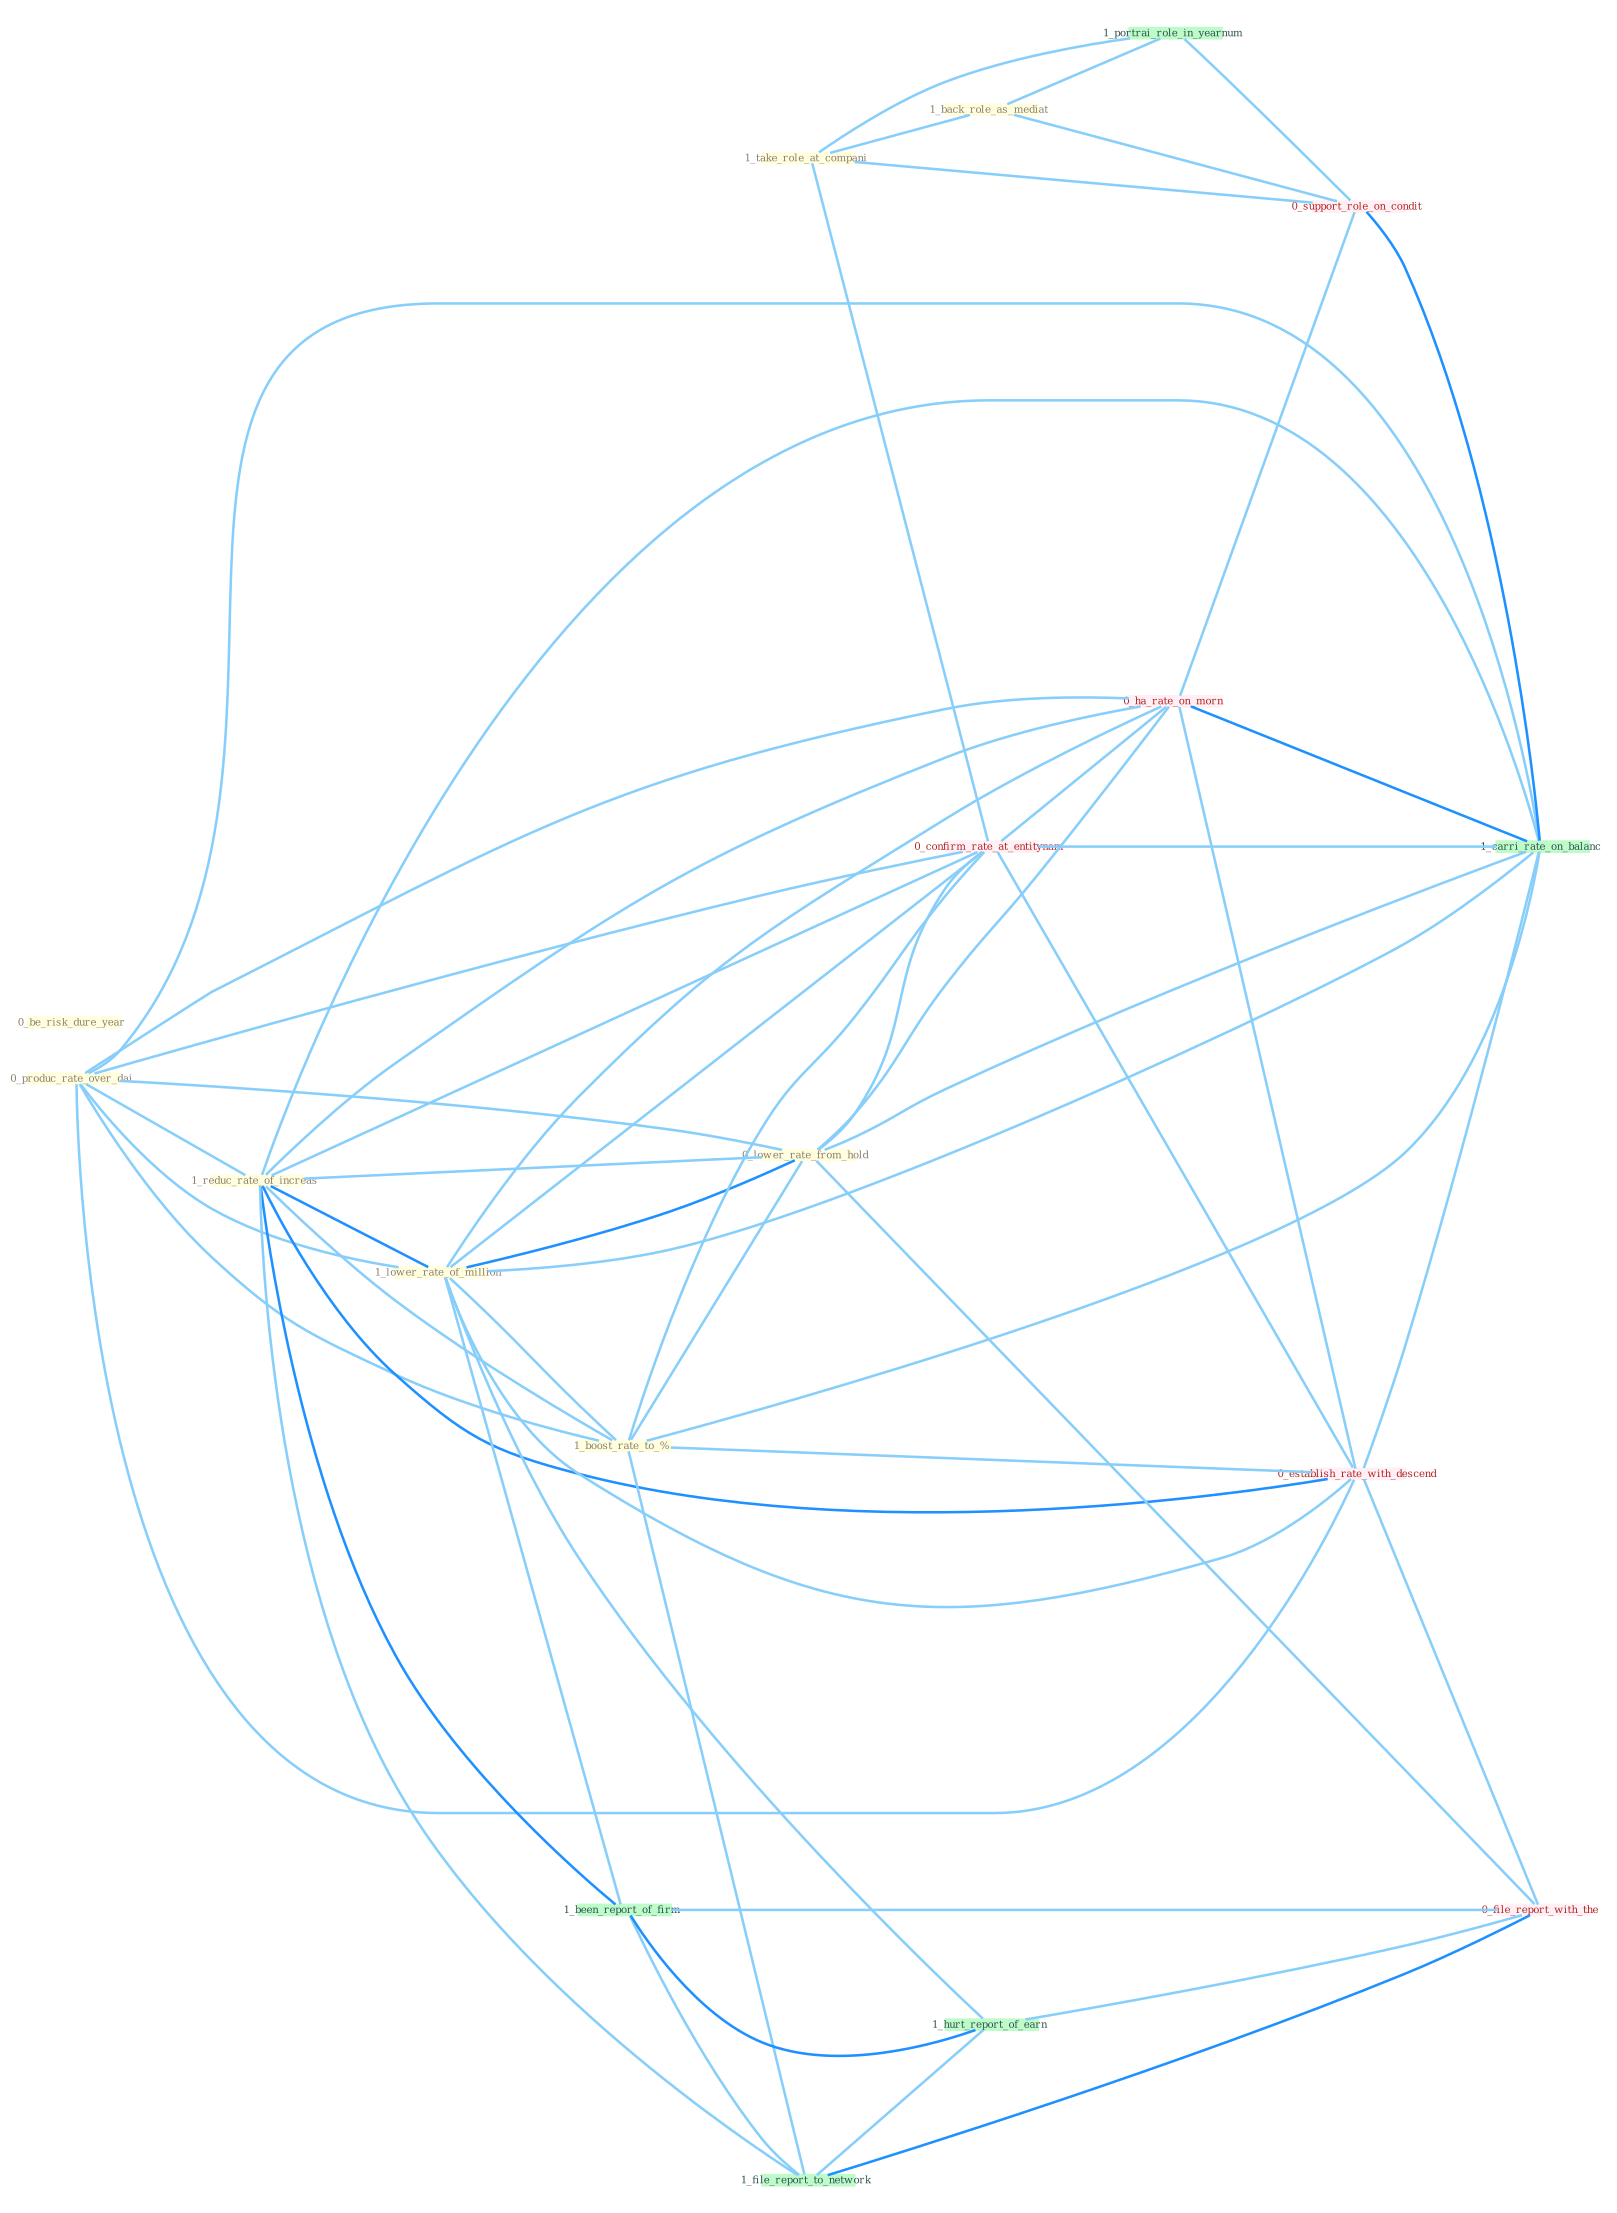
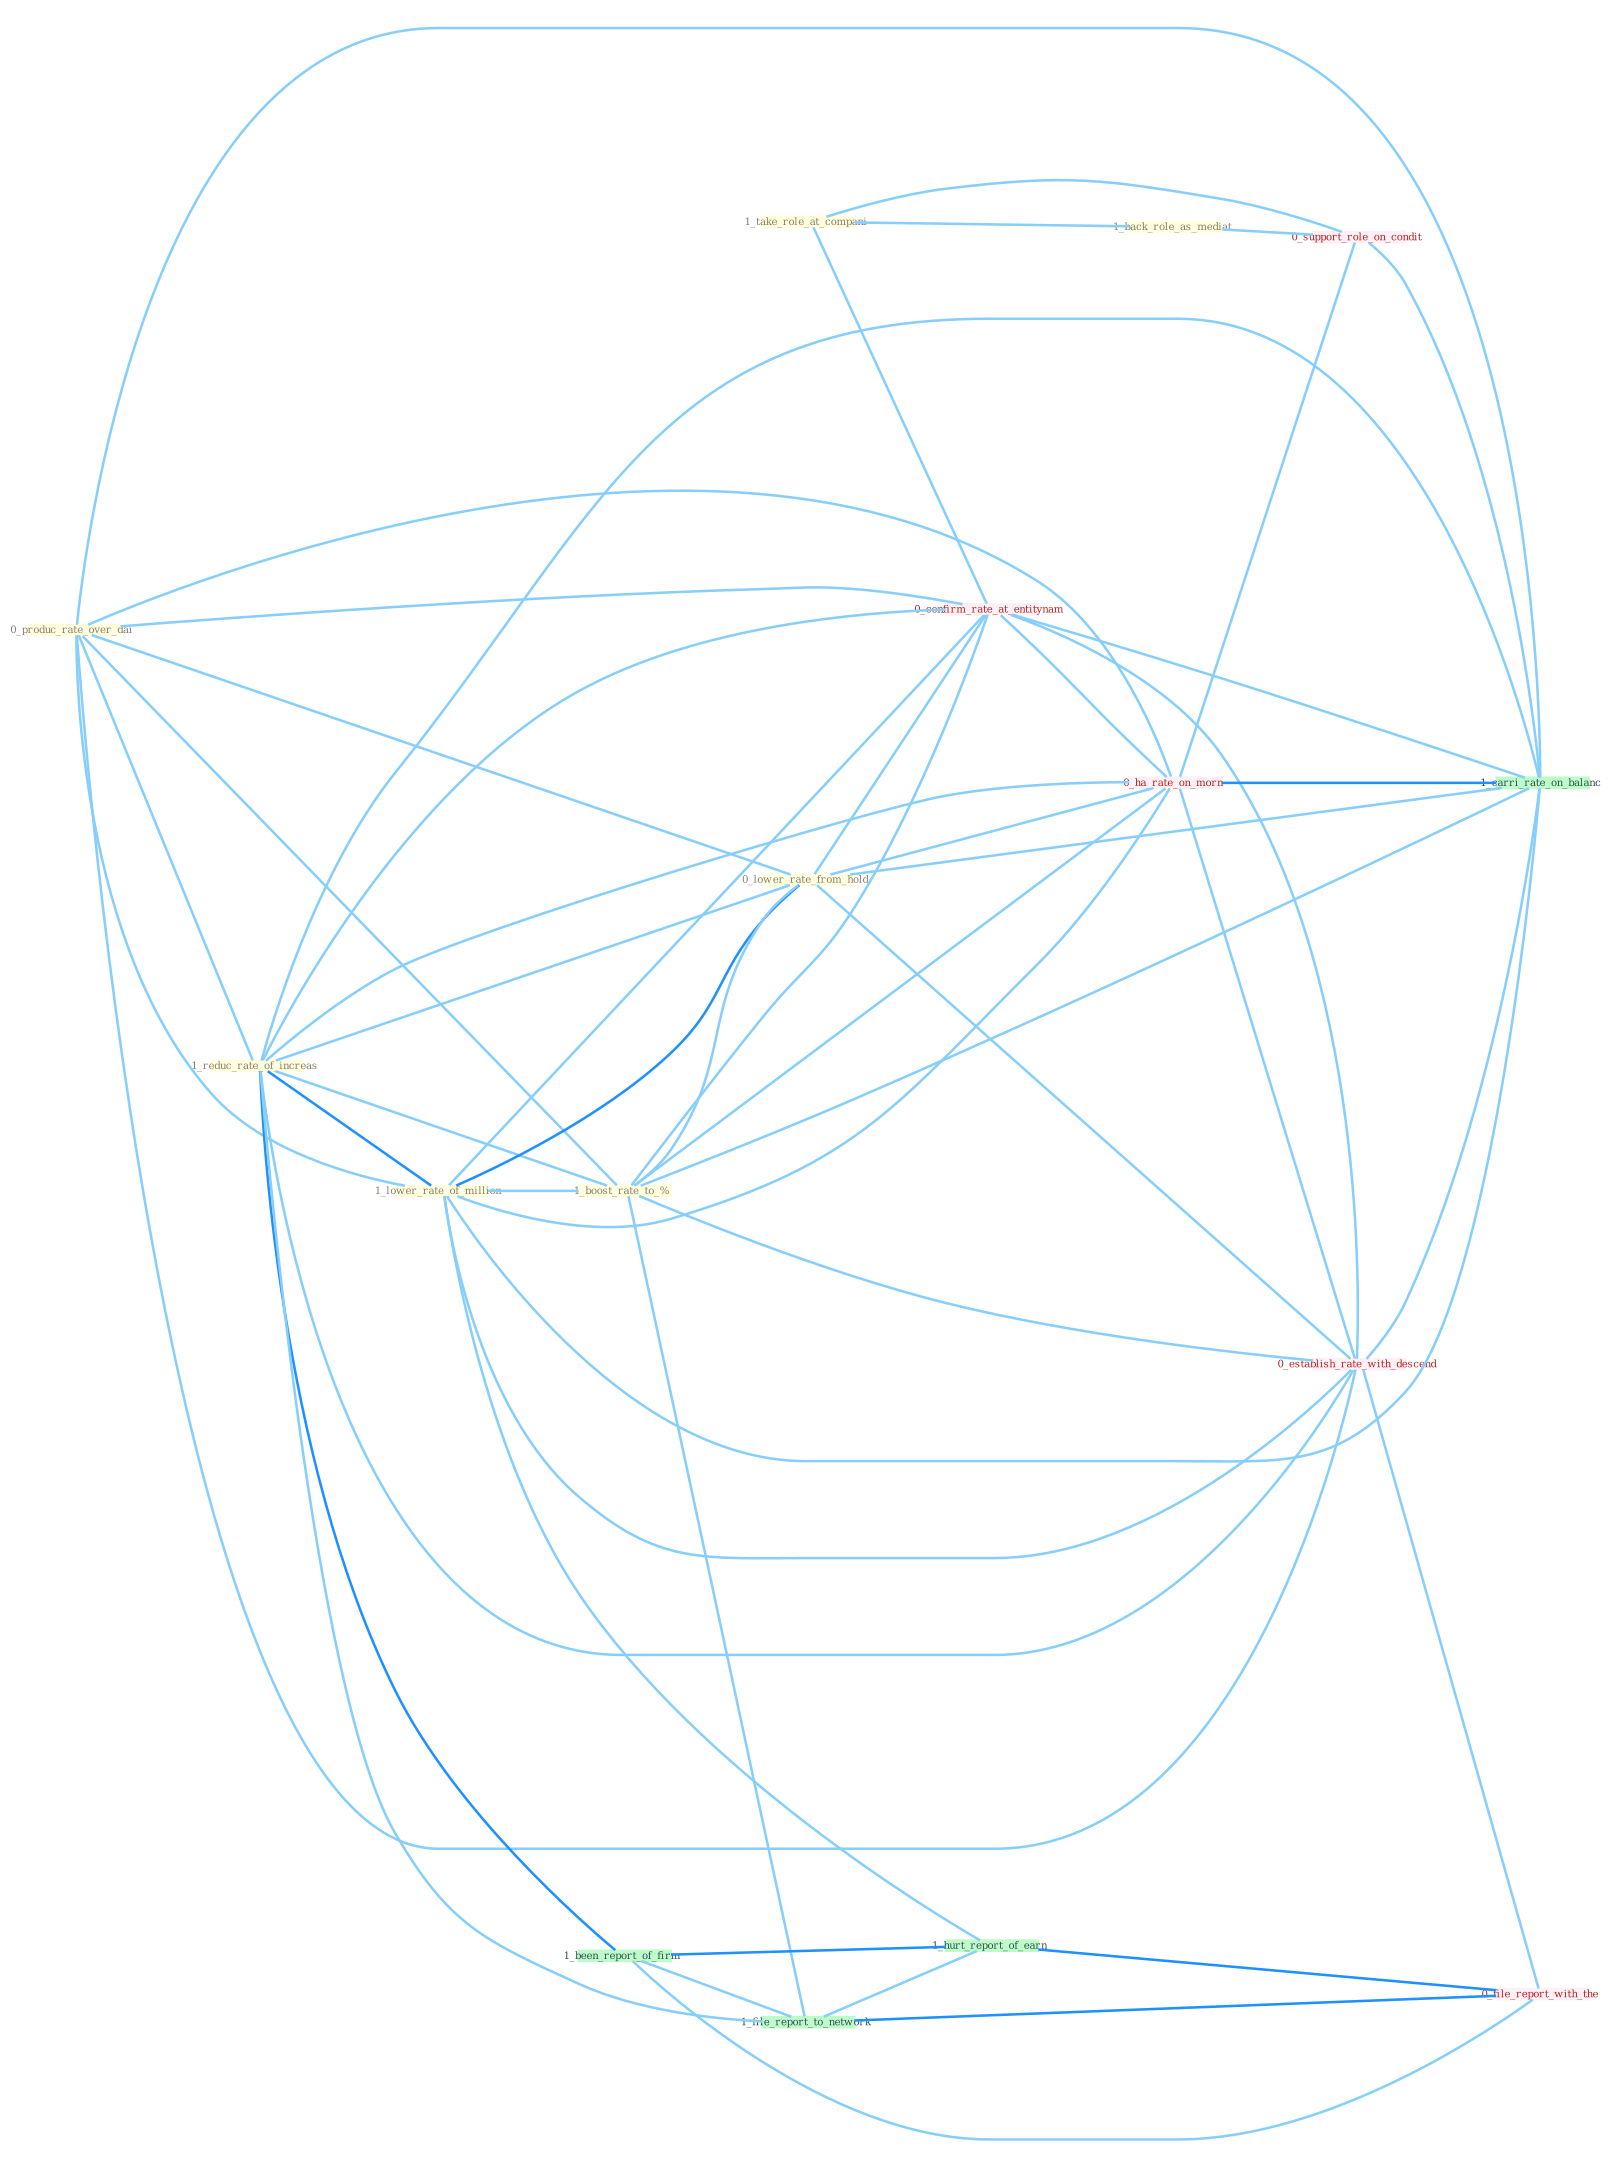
node "1_portrai_role_in_yearnum": removed
edge "0_support_role_on_condit" -- "1_carri_rate_on_balanc": color #1e90ff -> #87cefa
edge "0_ha_rate_on_morn" -- "1_boost_rate_to_%": added
node "0_be_risk_dure_year": removed
edge "1_reduc_rate_of_increas" -- "0_establish_rate_with_descend": color #1e90ff -> #87cefa
edge "0_lower_rate_from_hold" -- "0_file_report_with_the": now "0_lower_rate_from_hold" -- "0_establish_rate_with_descend"
edge "1_lower_rate_of_million" -- "1_been_report_of_firm": removed
edge "0_file_report_with_the" -- "1_hurt_report_of_earn": color #87cefa -> #1e90ff
